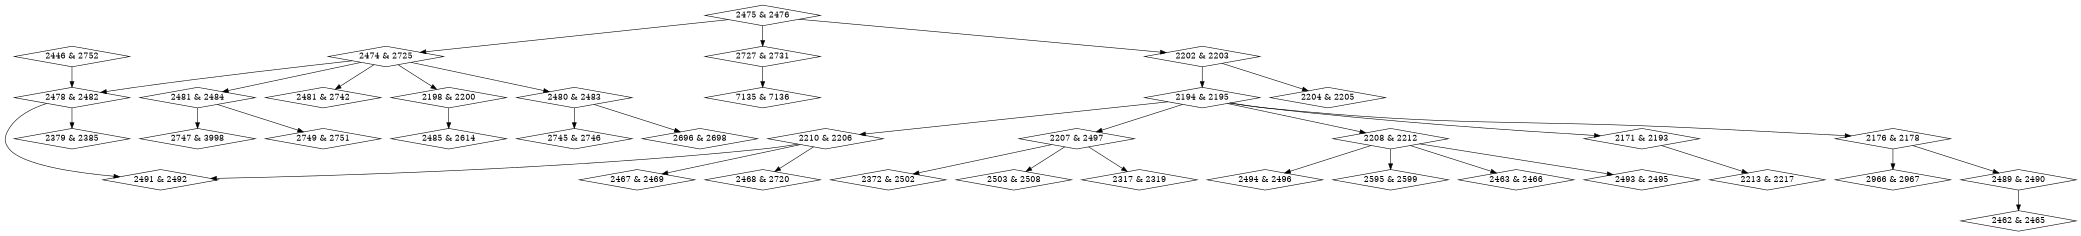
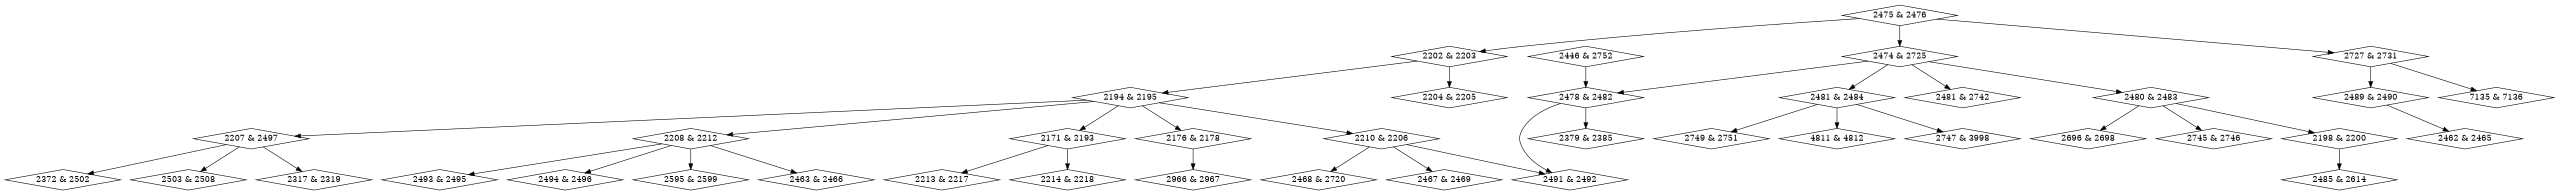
edge "2474 & 2725" -> "2198 & 2200": now "2480 & 2483" -> "2198 & 2200"
node "4811 & 4812": added
edge "2176 & 2178" -> "2489 & 2490": now "2727 & 2731" -> "2489 & 2490"
node "2214 & 2218": added
